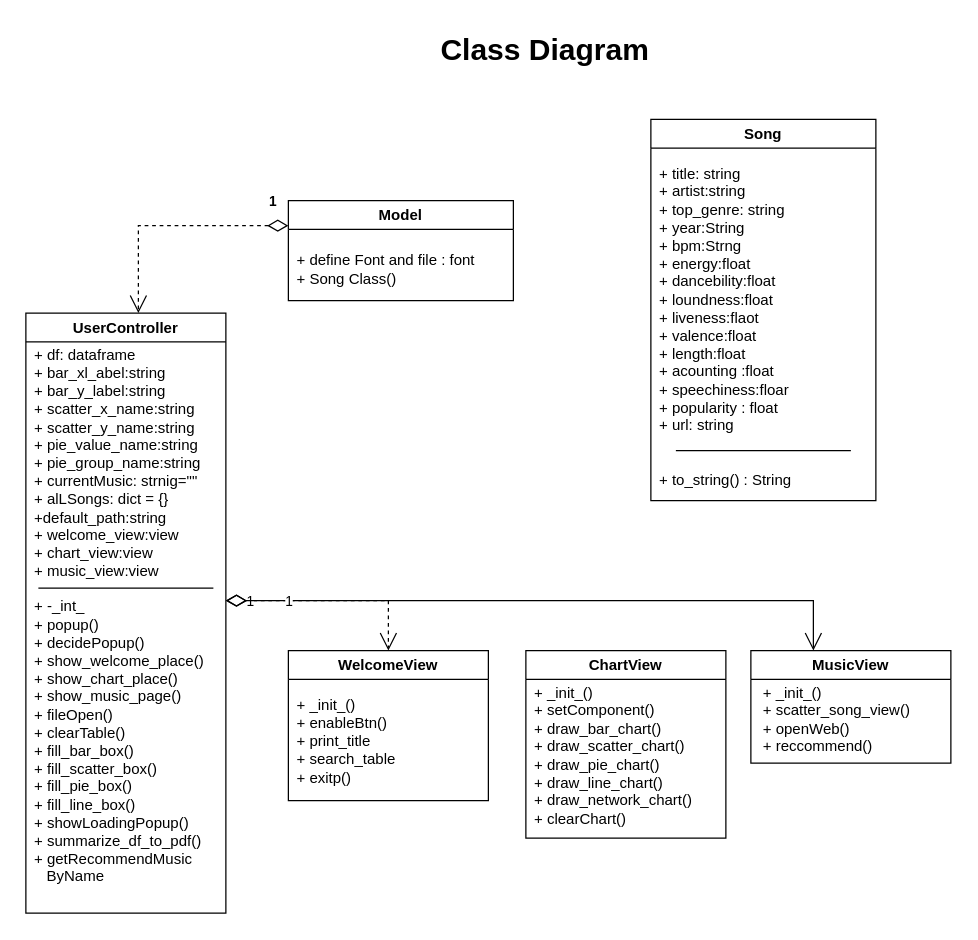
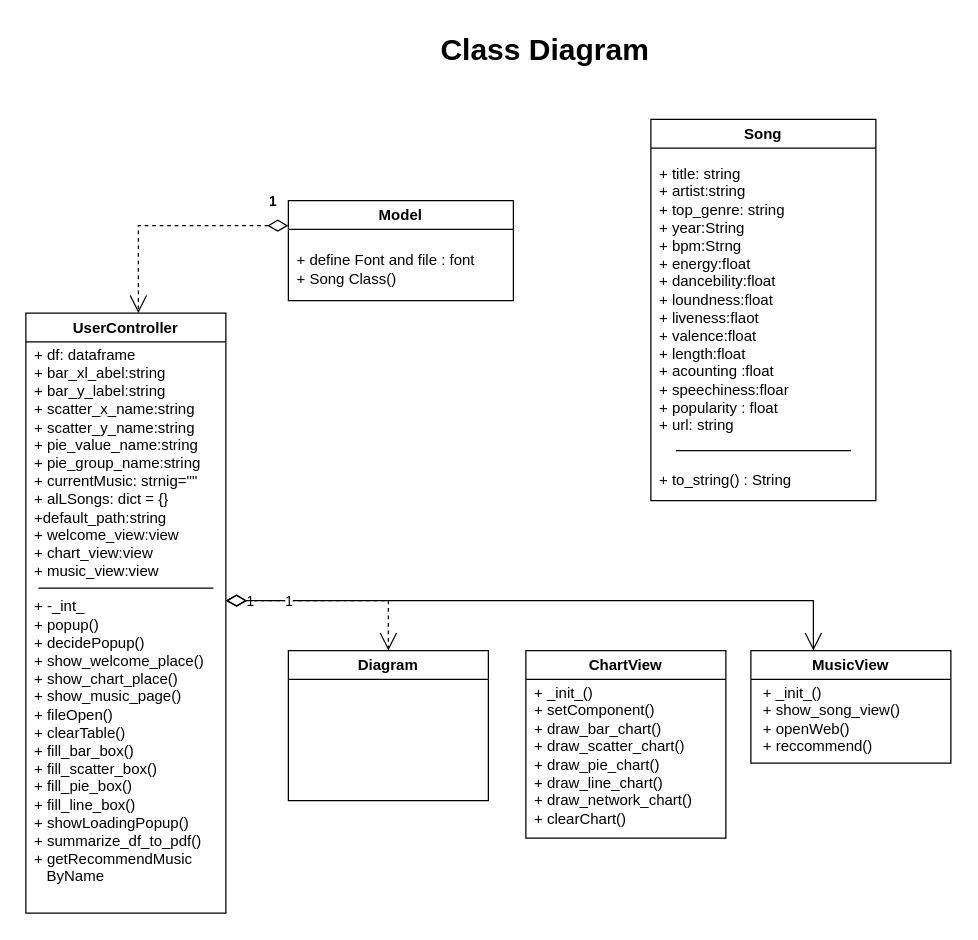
node "WelcomeView": label "WelcomeView" -> "Diagram"
node "+ _init_() + scatter_song_view() + openWeb() + reccommend()": label "+ _init_() + scatter_song_view() + openWeb() + reccommend()" -> "+ _init_() + show_song_view() + openWeb() + reccommend()"
node "+ _init_() + enableBtn() + print_title + search_table + exitp()": removed
